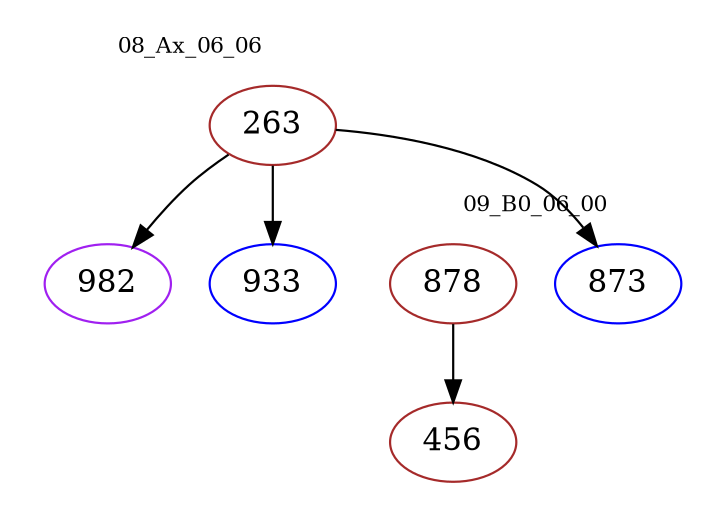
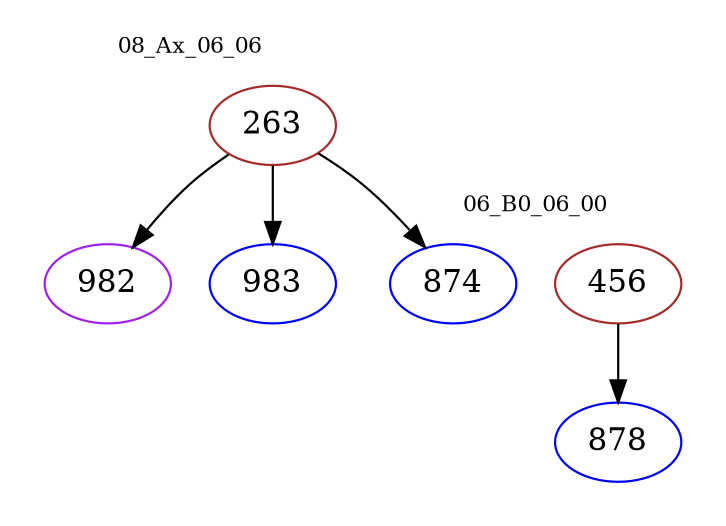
cluster "09_B0_06_00": label "09_B0_06_00" -> "06_B0_06_00"
node "933": label "933" -> "983"
node "878": color brown -> blue
node "873": label "873" -> "874"
edge "878" -> "456": reversed
